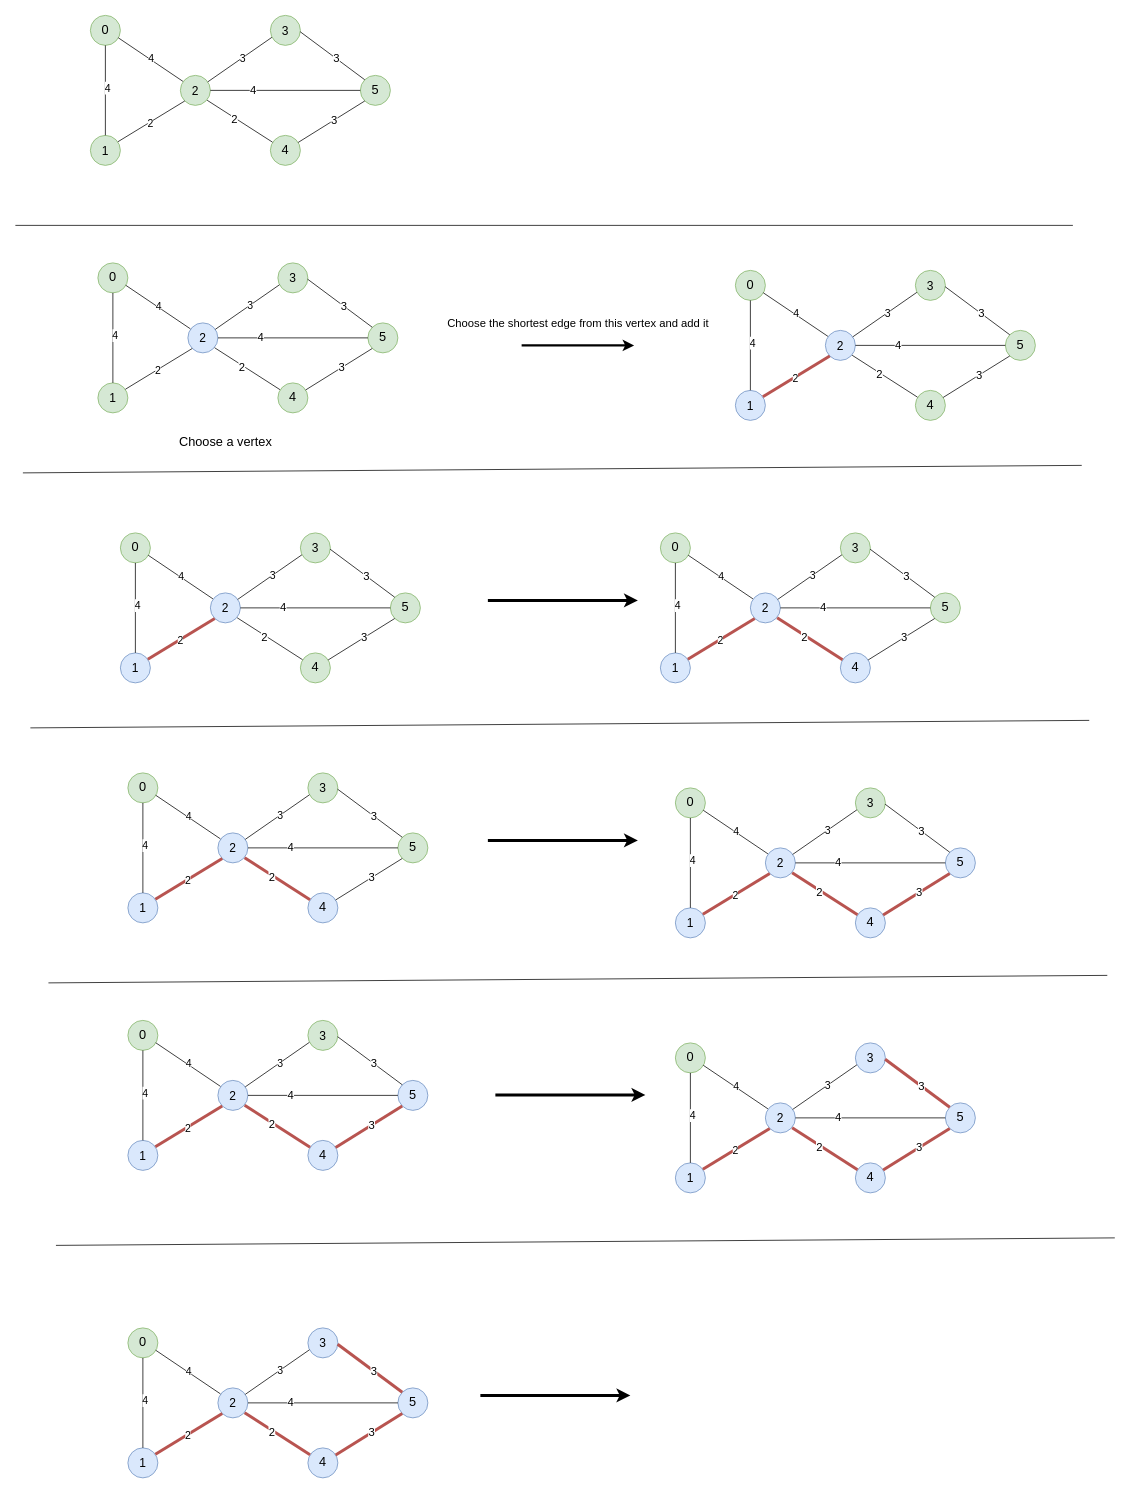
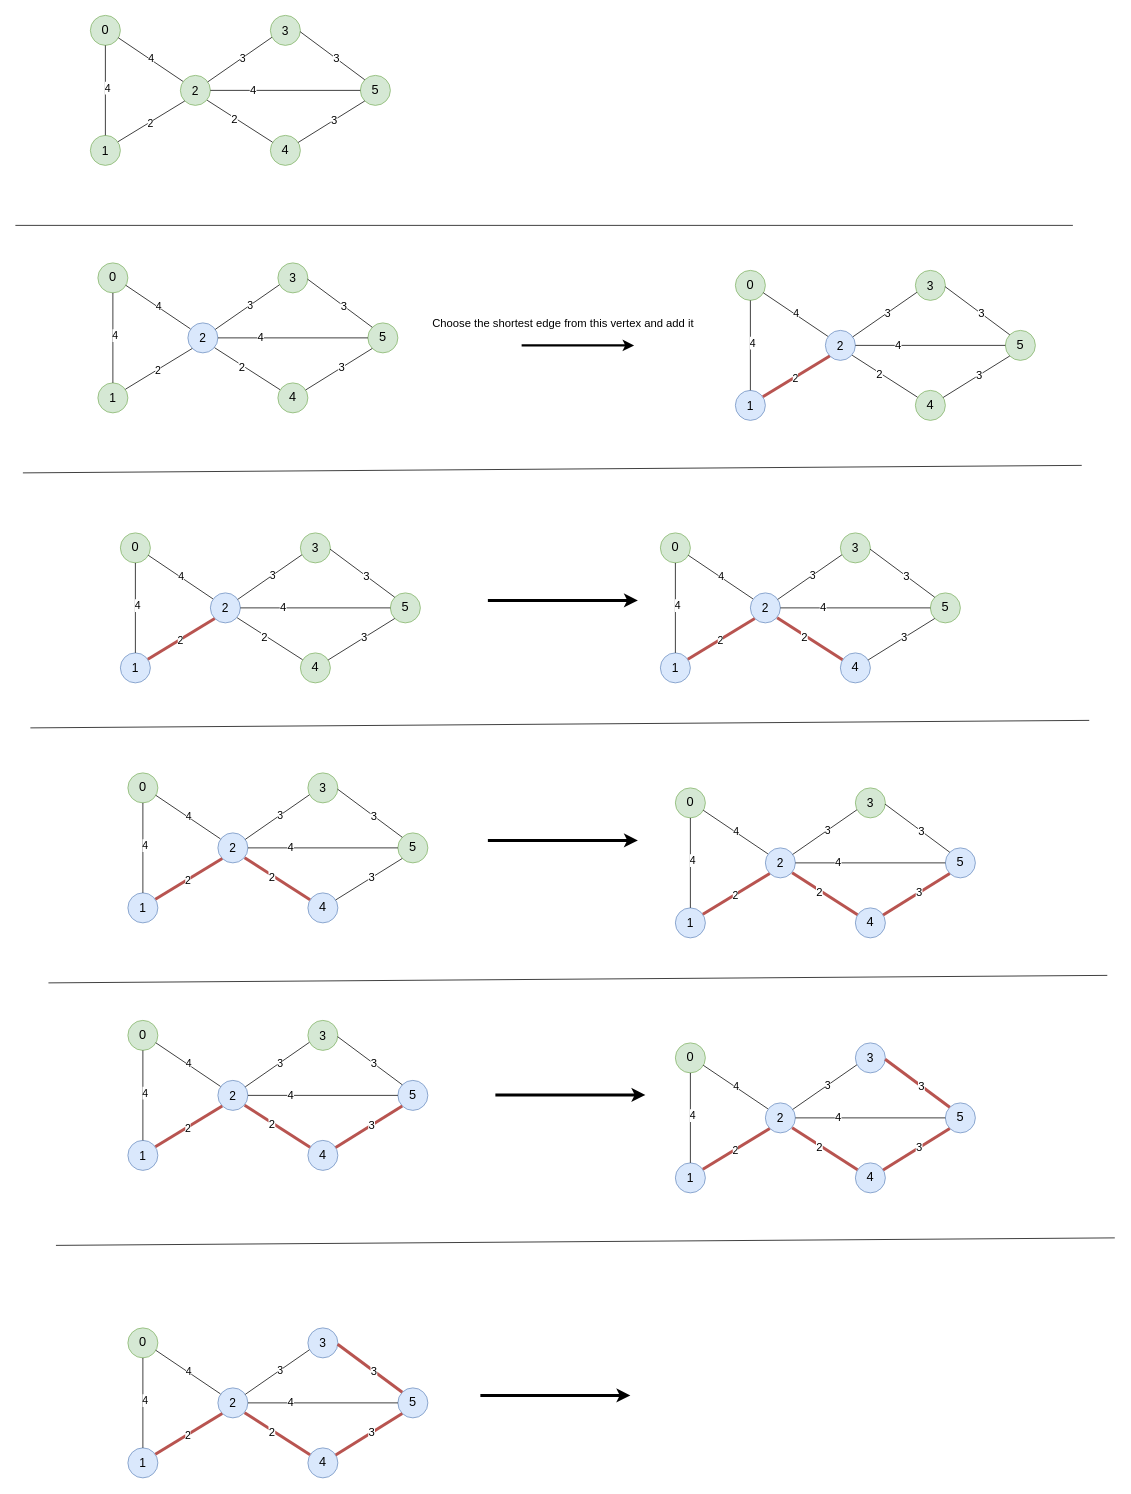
node "Choose the shortest edge from this vertex and add it": moved (578, 323) -> (563, 323)
node "Choose a vertex": removed
